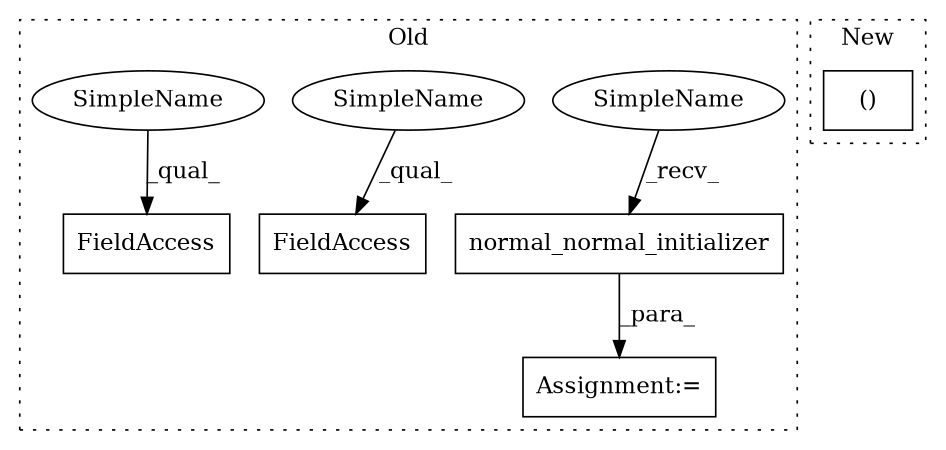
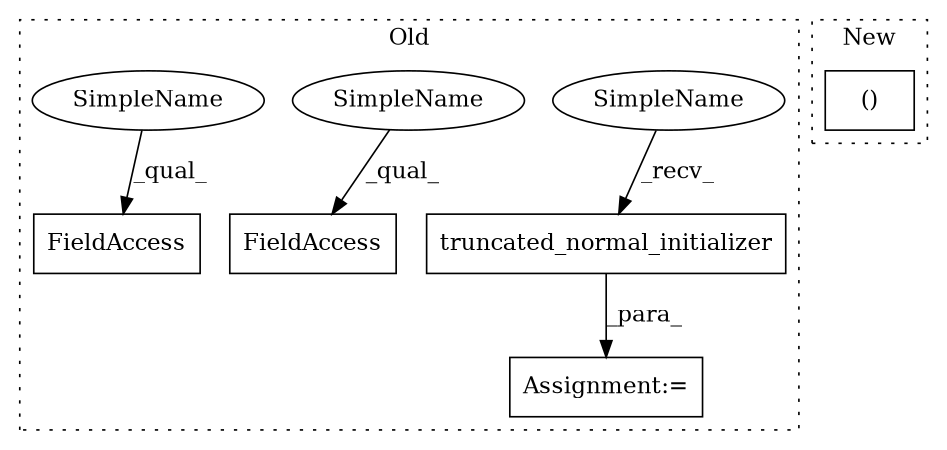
node "normal_normal_initializer": label "normal_normal_initializer" -> "truncated_normal_initializer"
